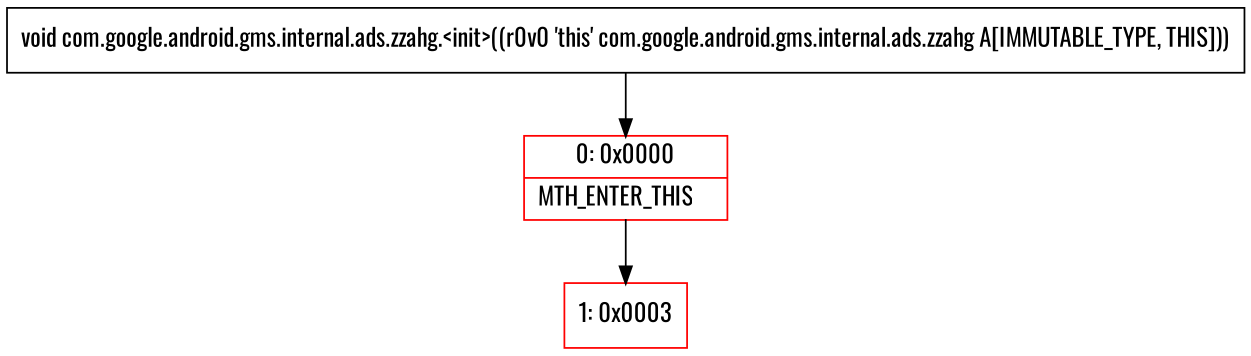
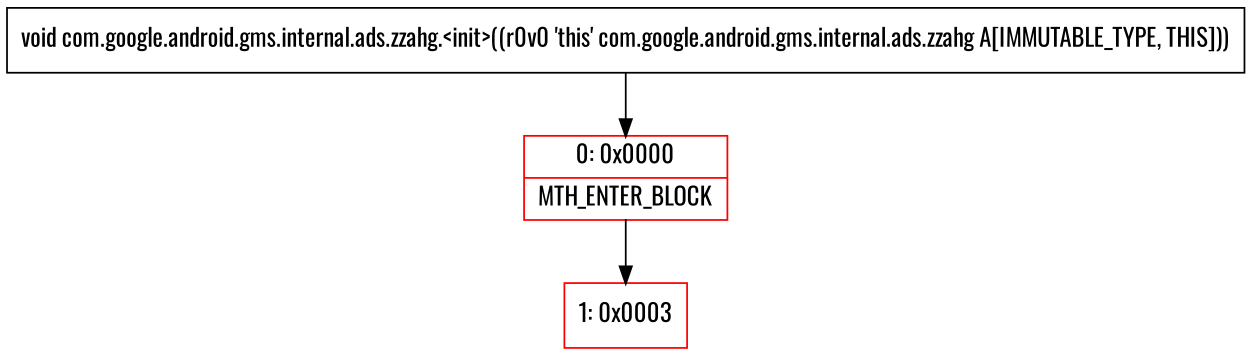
node "0: 0x0000": text "MTH_ENTER_THIS" -> "MTH_ENTER_BLOCK"
